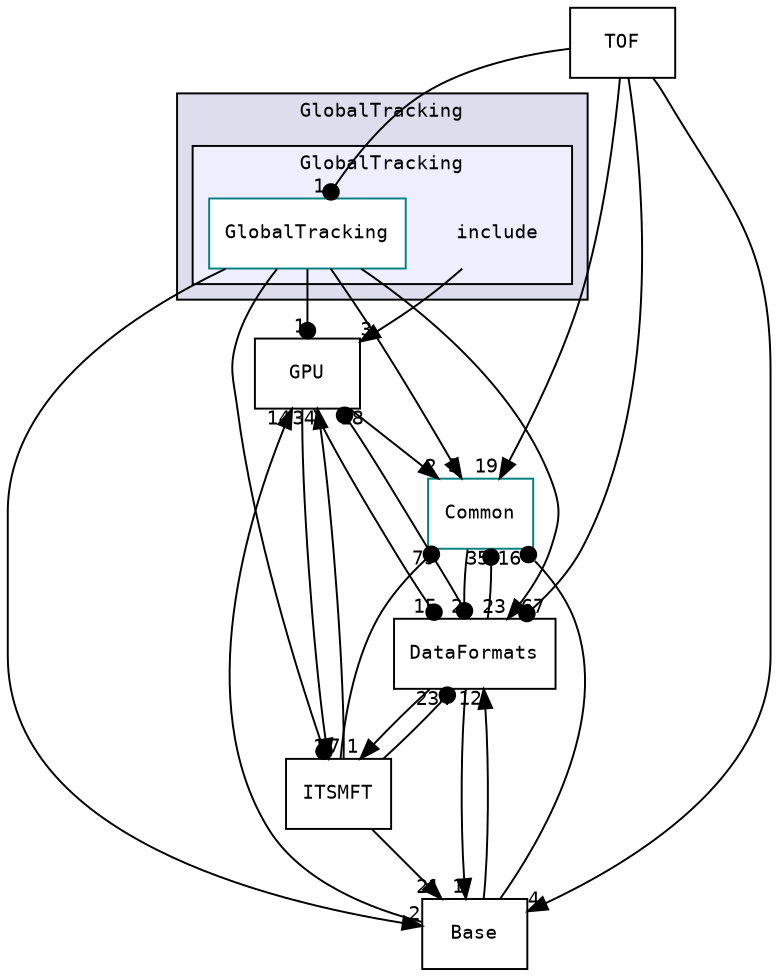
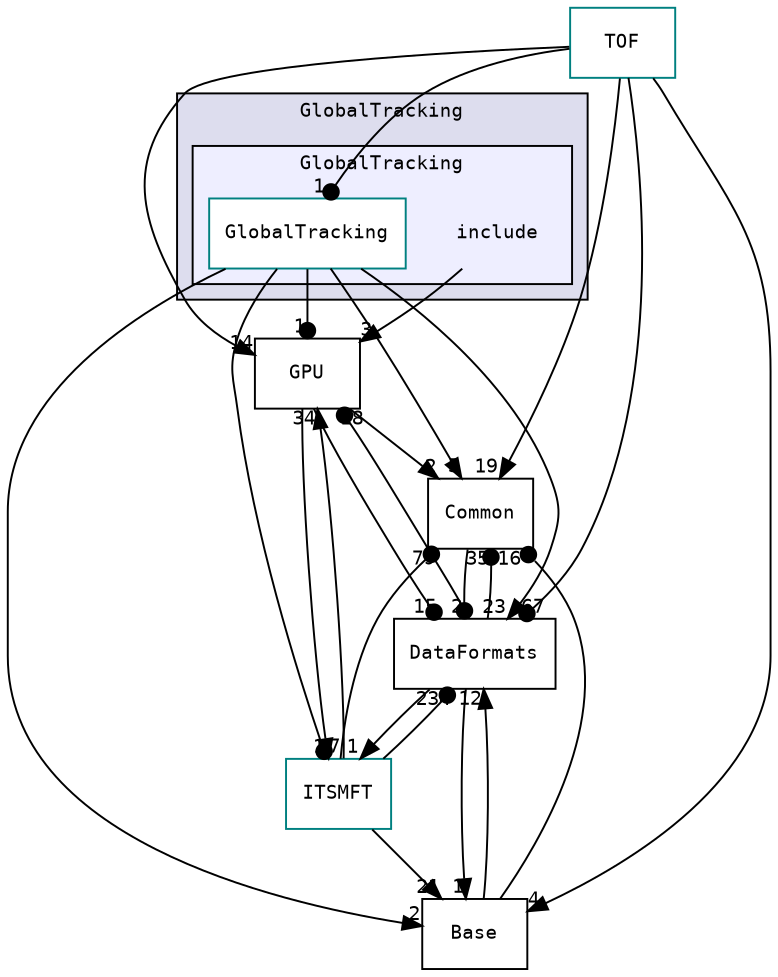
node "TOF": color black -> teal
node "Common": color teal -> black
edge "Base" -> "GPU": now "TOF" -> "GPU"
node "ITSMFT": color black -> teal
